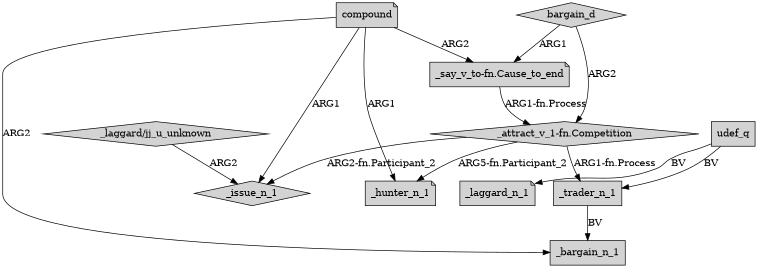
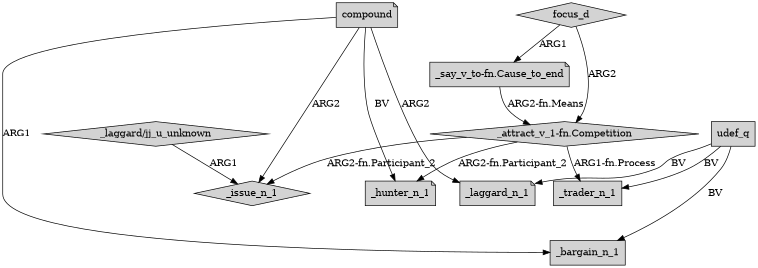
node "bargain_d": label "bargain_d" -> "focus_d"
edge "compound" -> "_say_v_to-fn.Cause_to_end": now "compound" -> "_laggard_n_1"
edge "compound" -> "_issue_n_1": label "ARG1" -> "ARG2"
edge "compound" -> "_hunter_n_1": label "ARG1" -> "BV"
edge "_say_v_to-fn.Cause_to_end" -> "_attract_v_1-fn.Competition": label "ARG1-fn.Process" -> "ARG2-fn.Means"
edge "compound" -> "_bargain_n_1": label "ARG2" -> "ARG1"
edge "_laggard/jj_u_unknown" -> "_issue_n_1": label "ARG2" -> "ARG1"
edge "_attract_v_1-fn.Competition" -> "_hunter_n_1": label "ARG5-fn.Participant_2" -> "ARG2-fn.Participant_2"
edge "_trader_n_1" -> "_bargain_n_1": now "udef_q" -> "_bargain_n_1"
